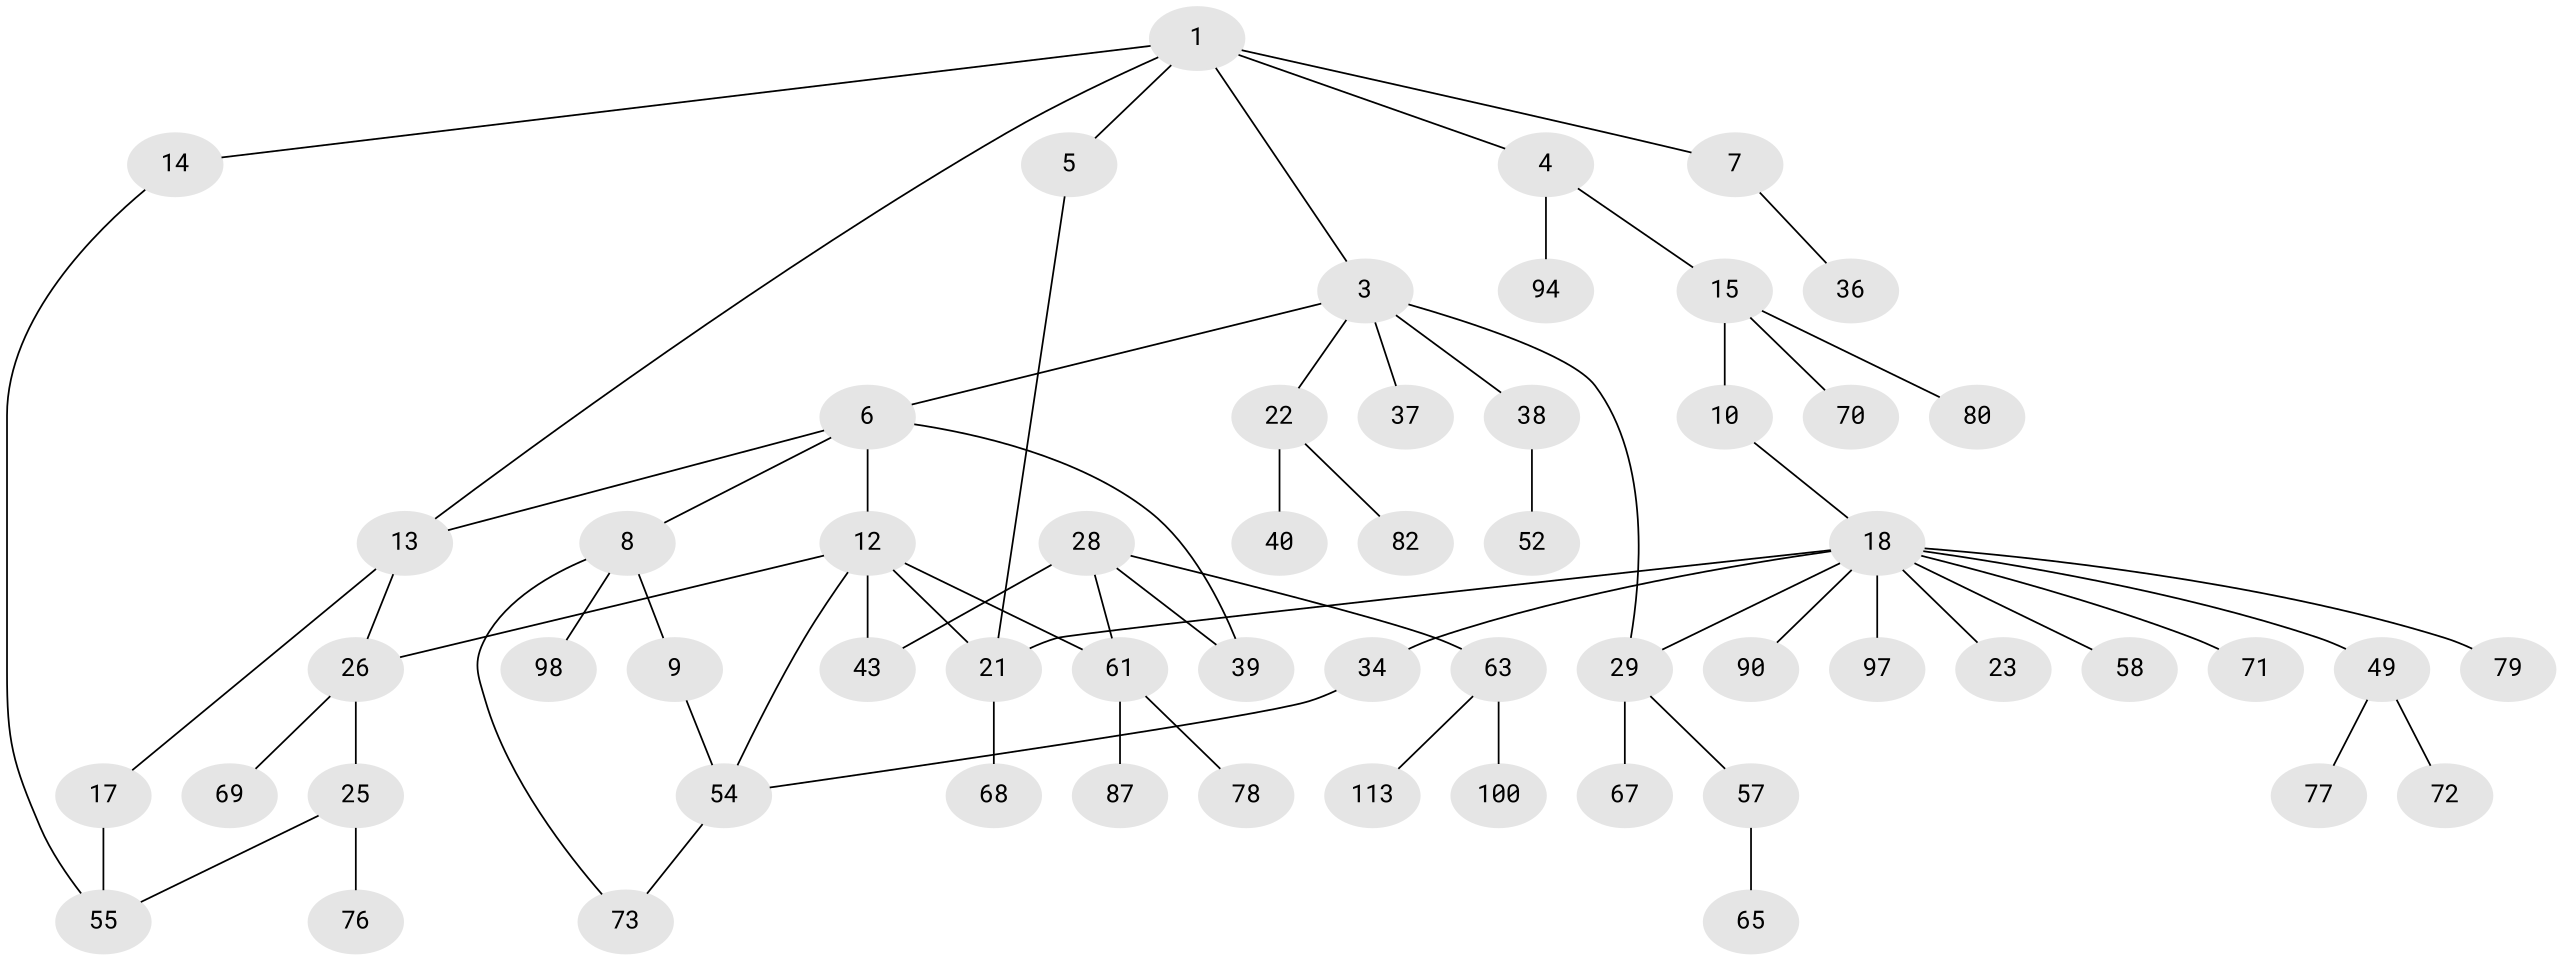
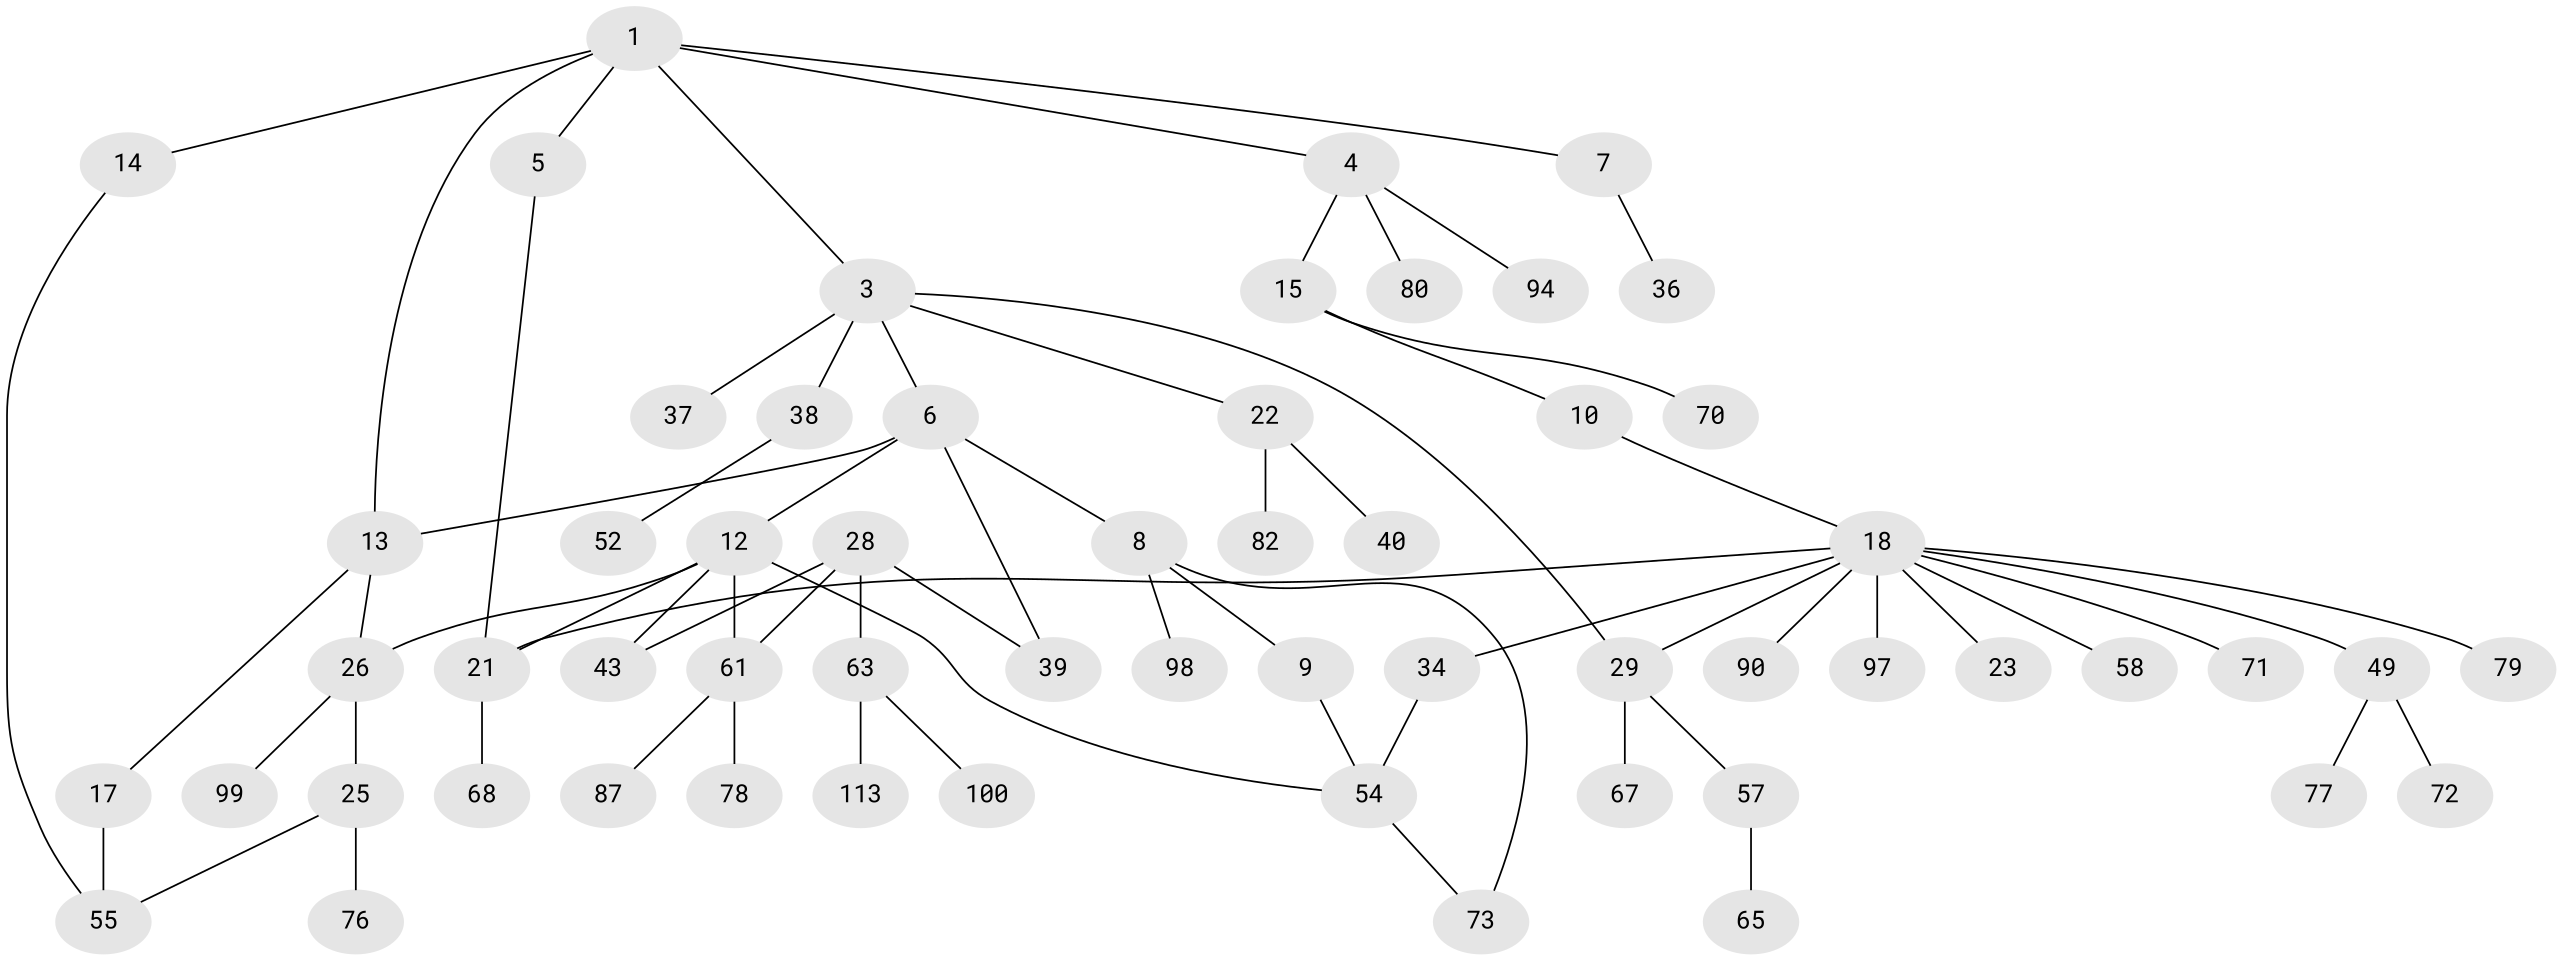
edge "15" -- "80": now "4" -- "80"
node "69": label "69" -> "99"
